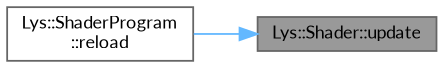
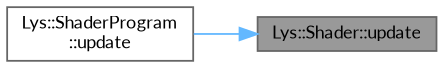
node "Lys::ShaderProgram ::reload": label "Lys::ShaderProgram ::reload" -> "Lys::ShaderProgram ::update"
